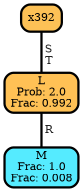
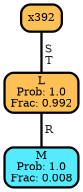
node "L Prob: 2.0 Frac: 0.992": label "L Prob: 2.0 Frac: 0.992" -> "L Prob: 1.0 Frac: 0.992"
node "M Frac: 1.0 Frac: 0.008": label "M Frac: 1.0 Frac: 0.008" -> "M Prob: 1.0 Frac: 0.008"
